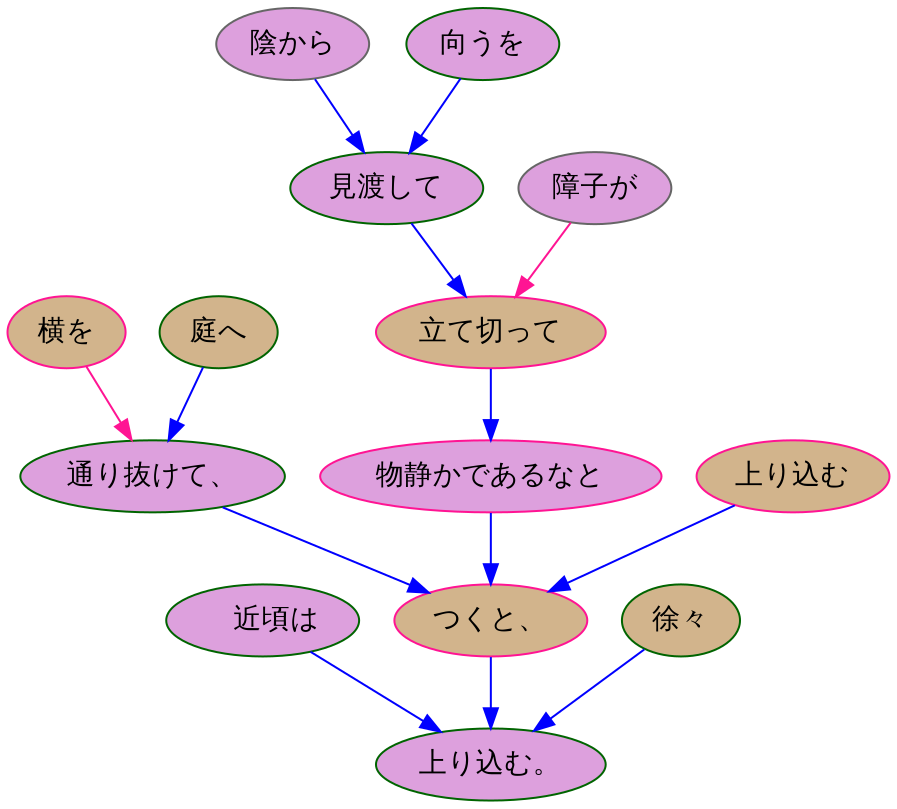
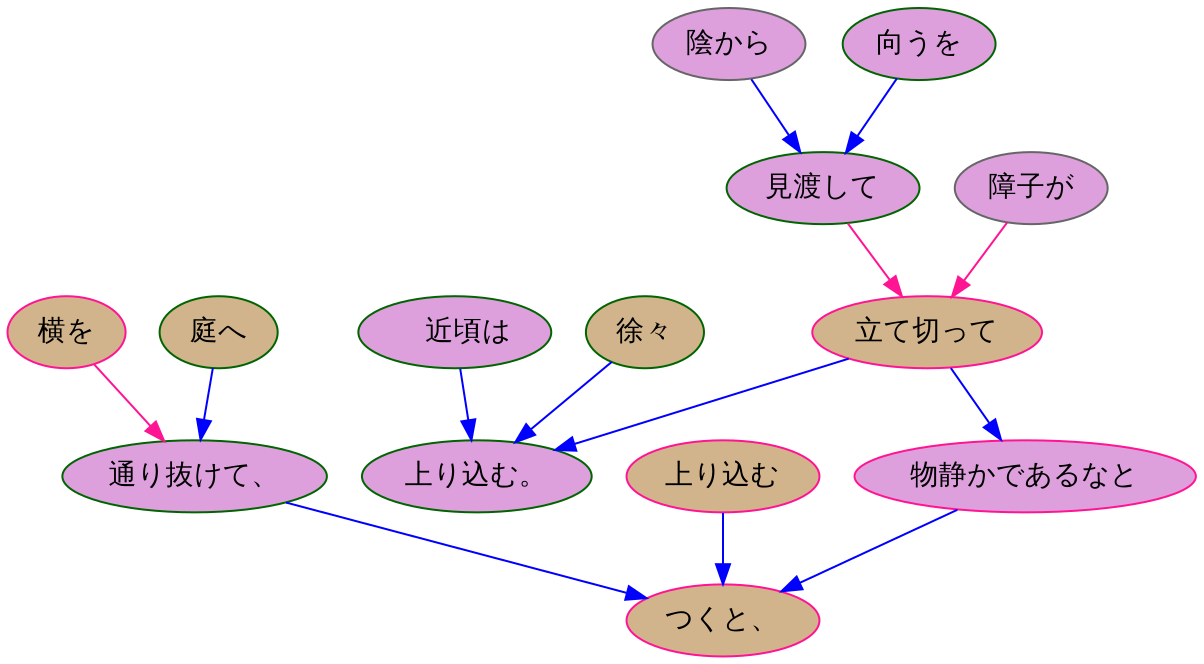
edge "見渡して" -> "立て切って": color blue -> deeppink
edge "つくと、" -> "上り込む。": now "立て切って" -> "上り込む。"
